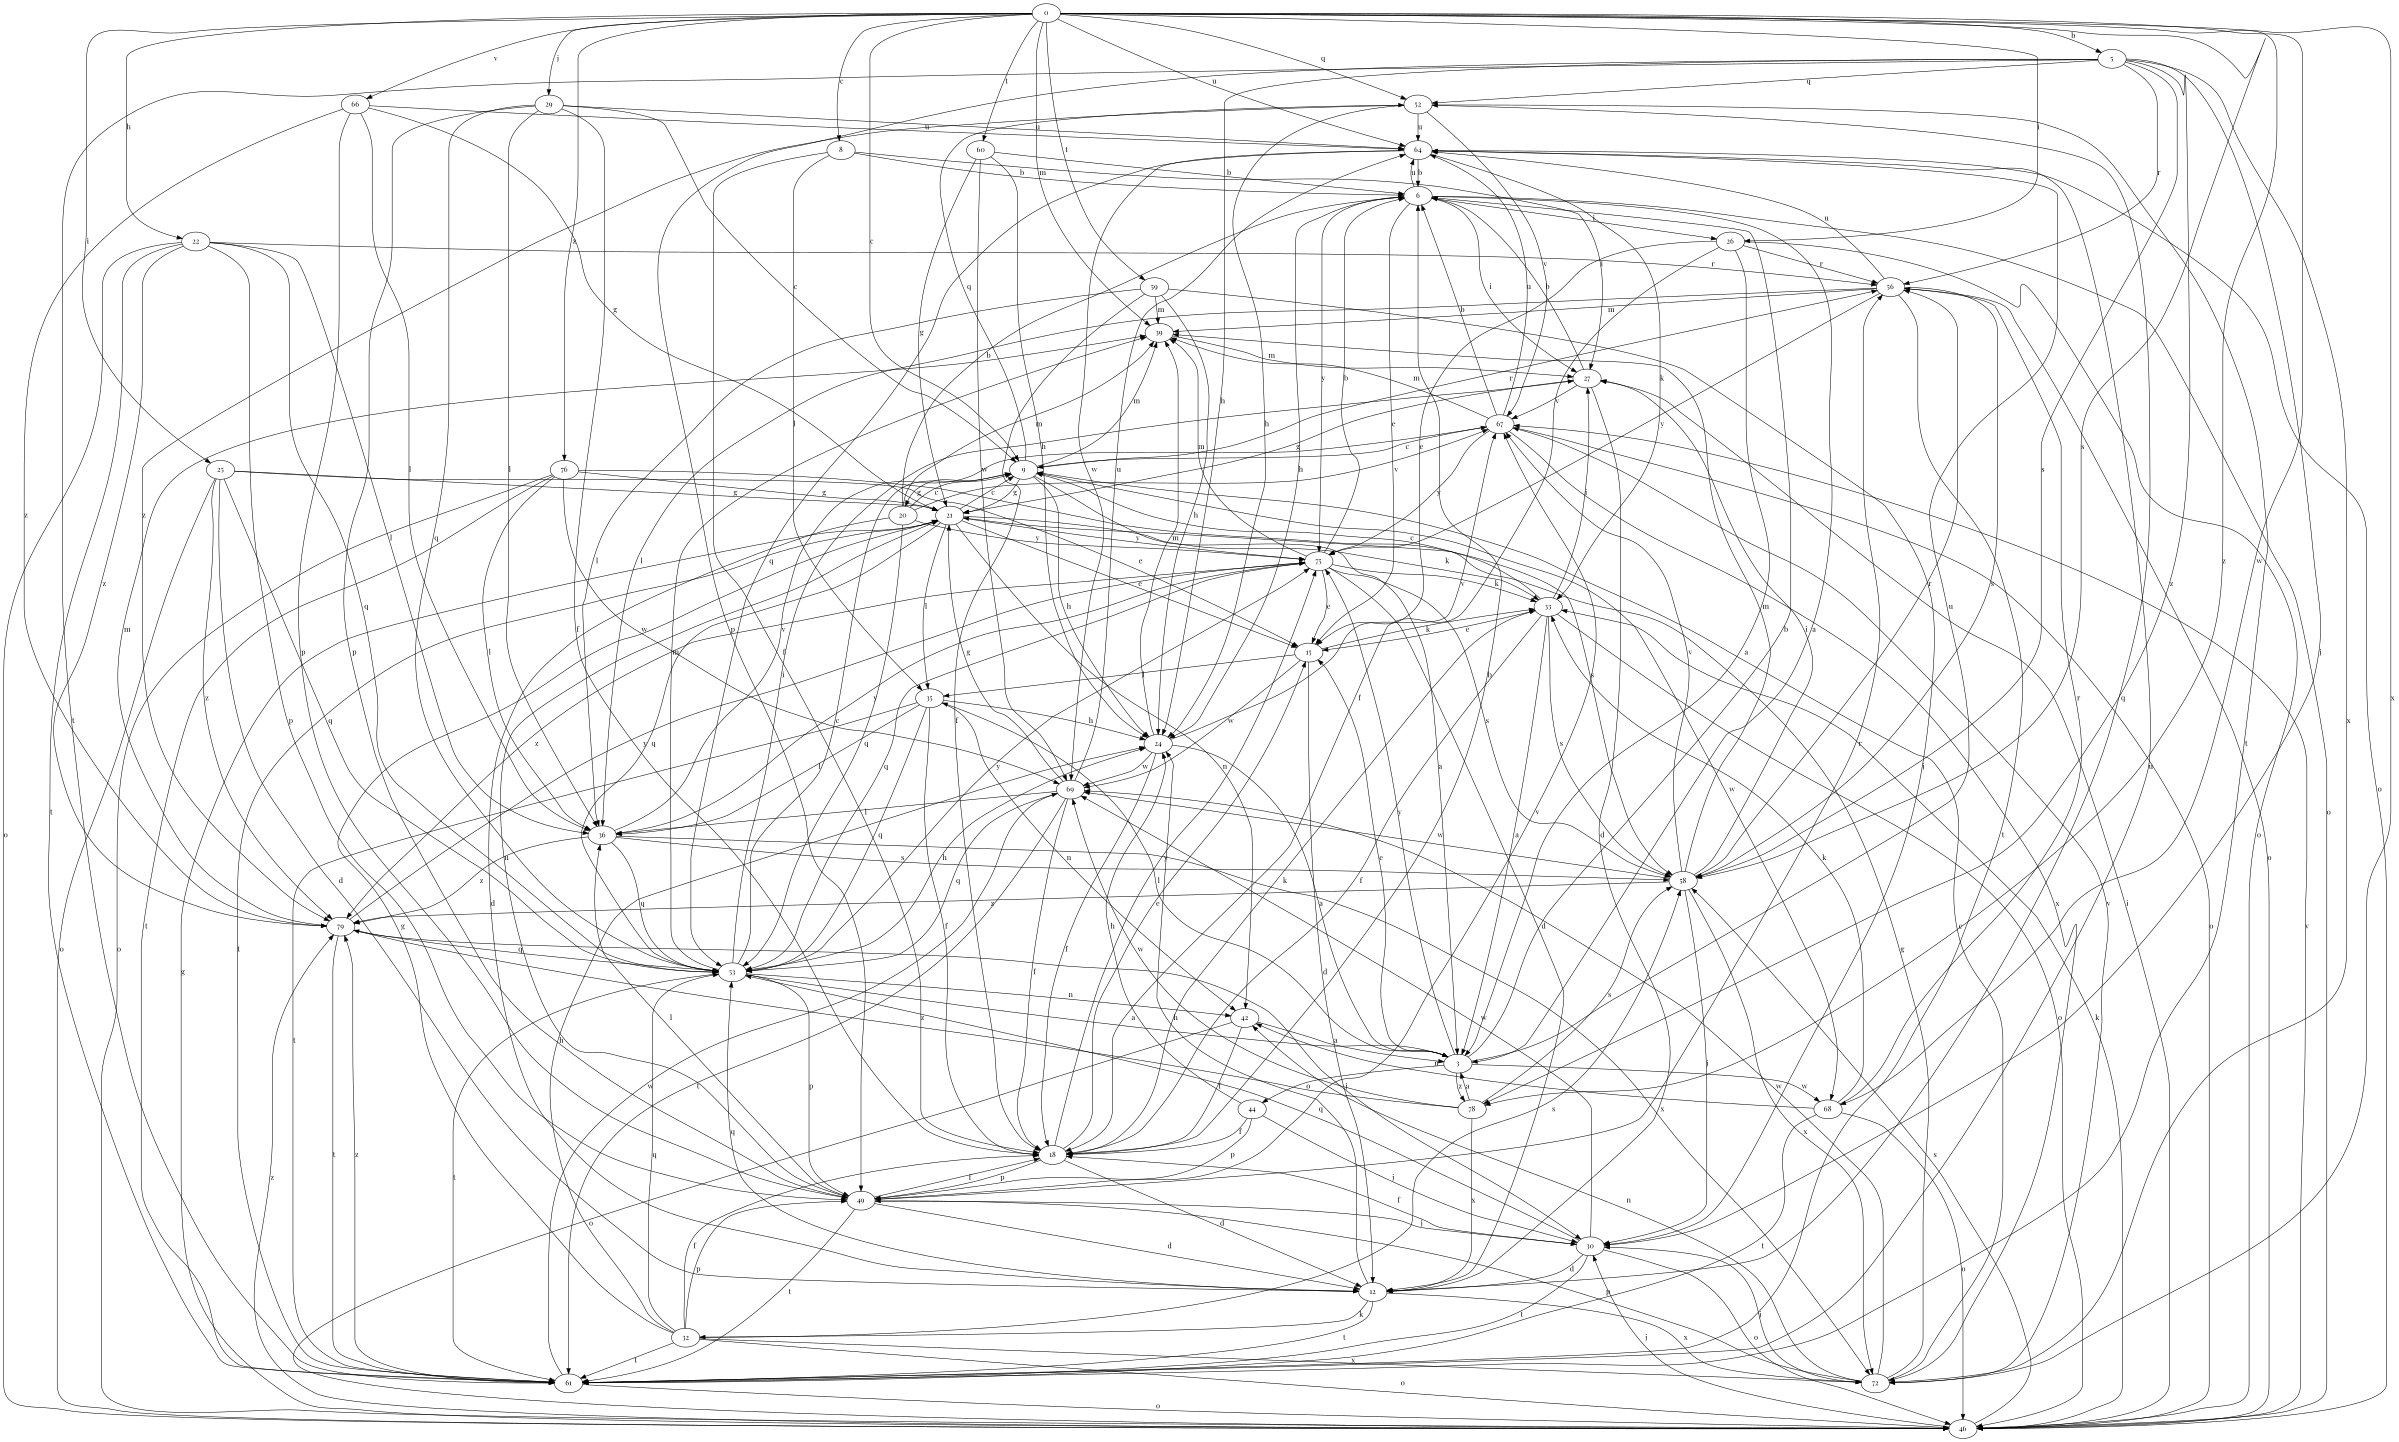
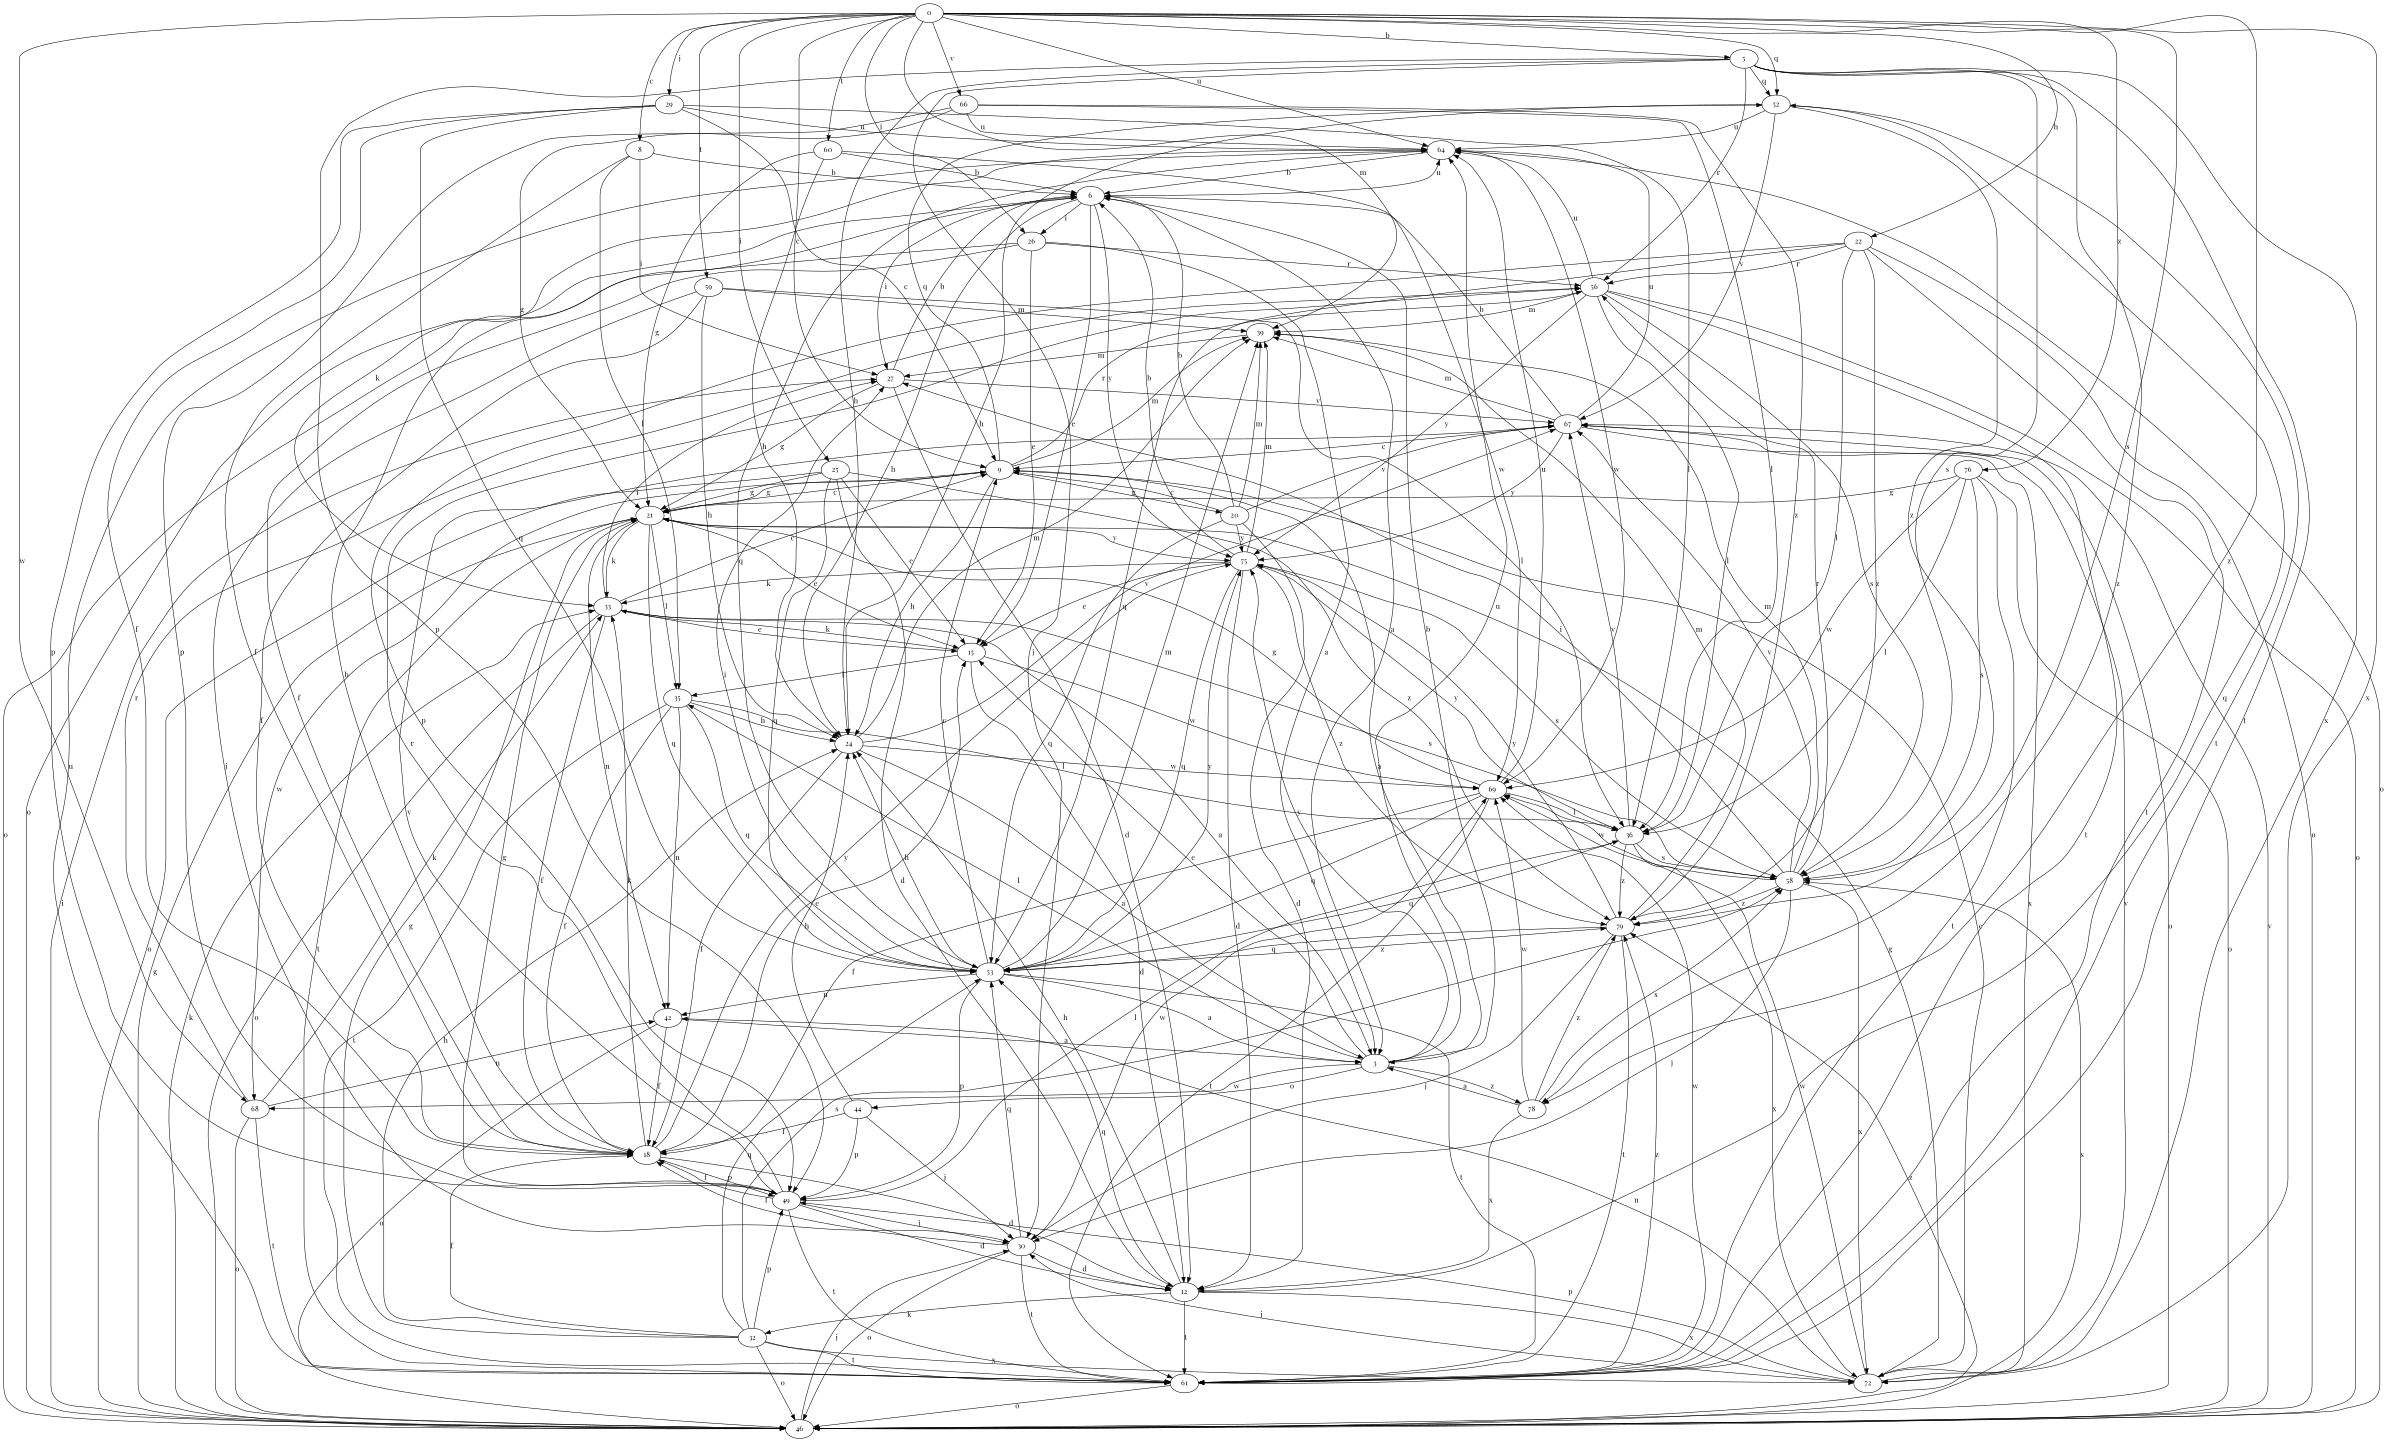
edge "49" -> "21": label "u" -> "g"
edge "53" -> "79": added, label "z"
